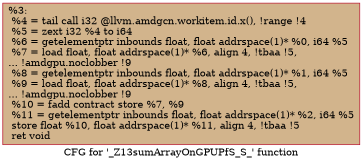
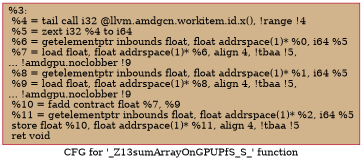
node "%3:": text "%10 = fadd contract store %7, %9" -> "%10 = fadd contract float %7, %9"
